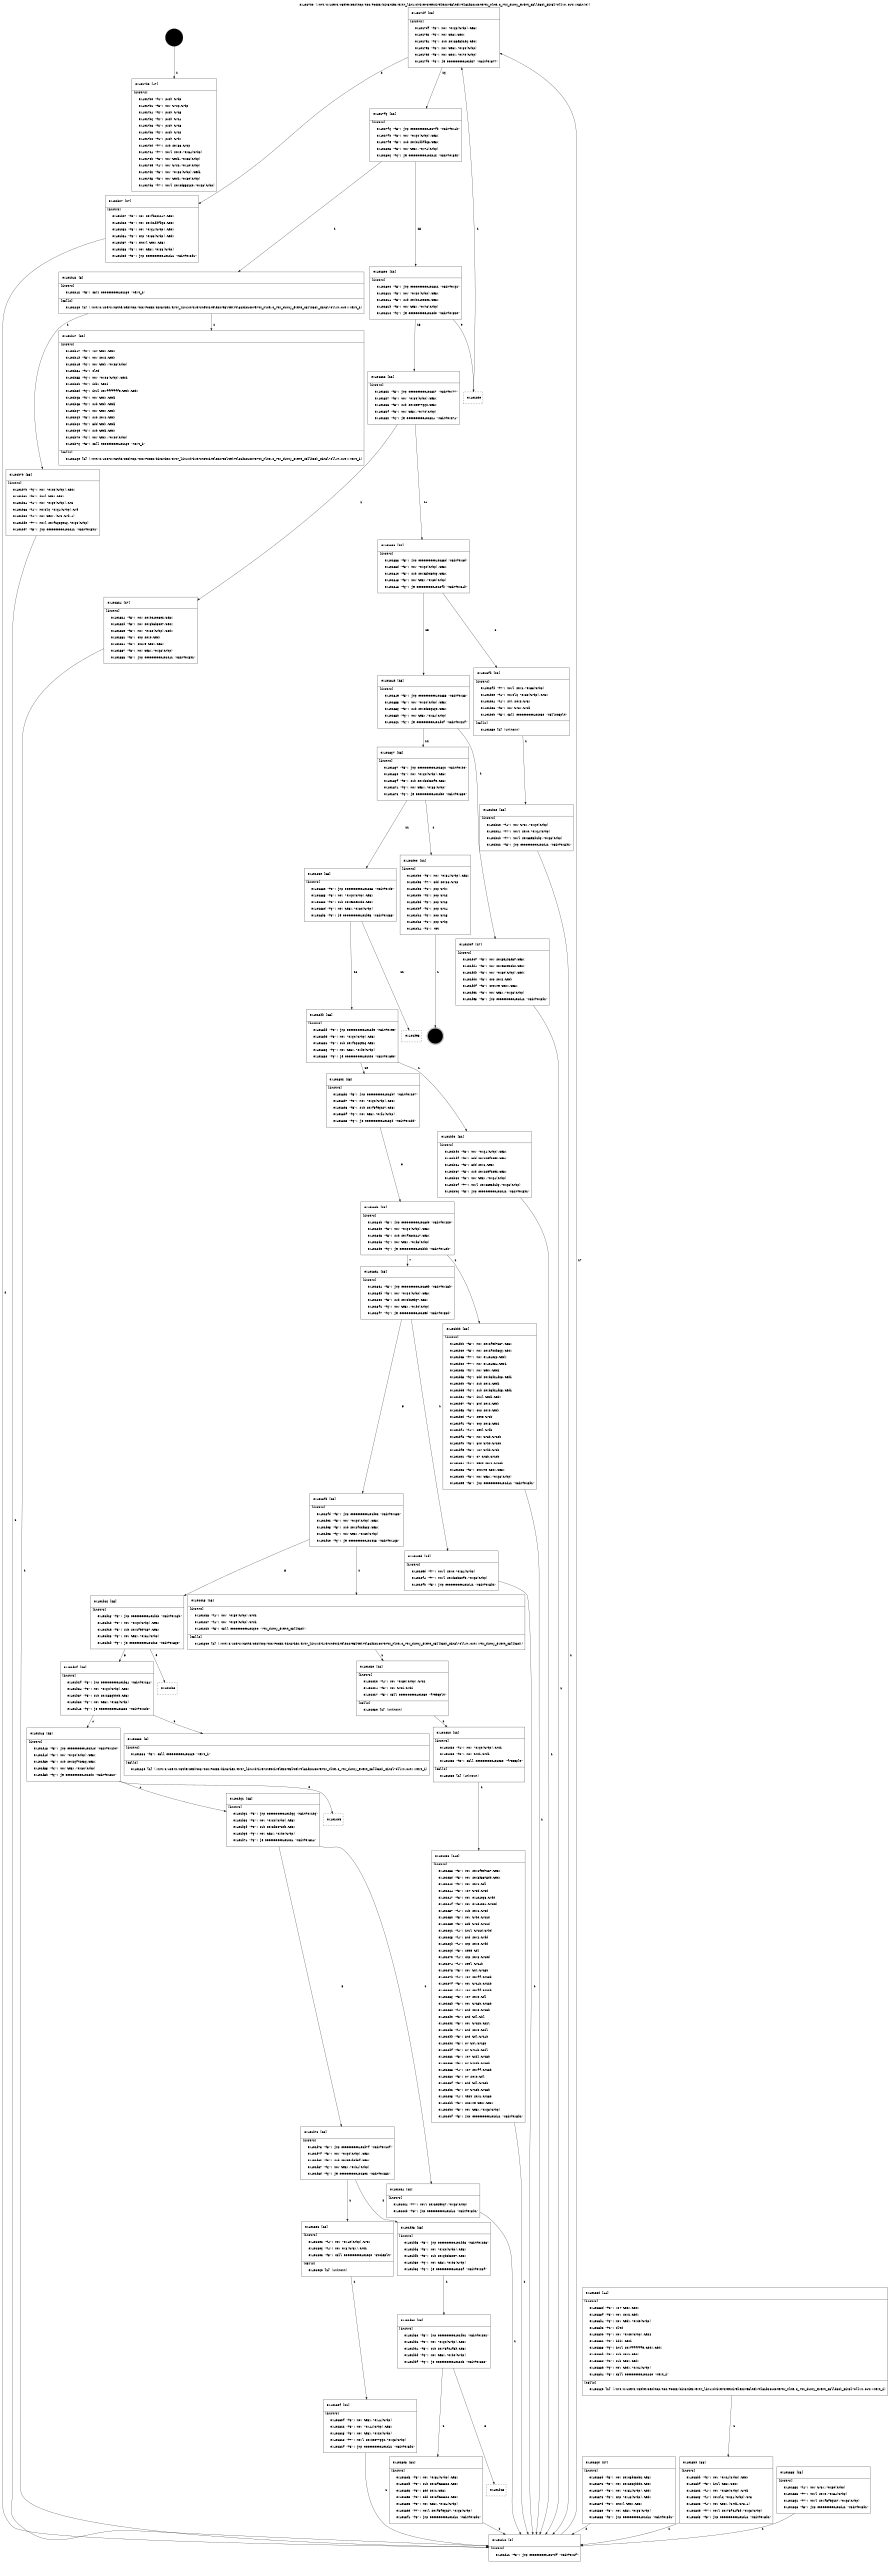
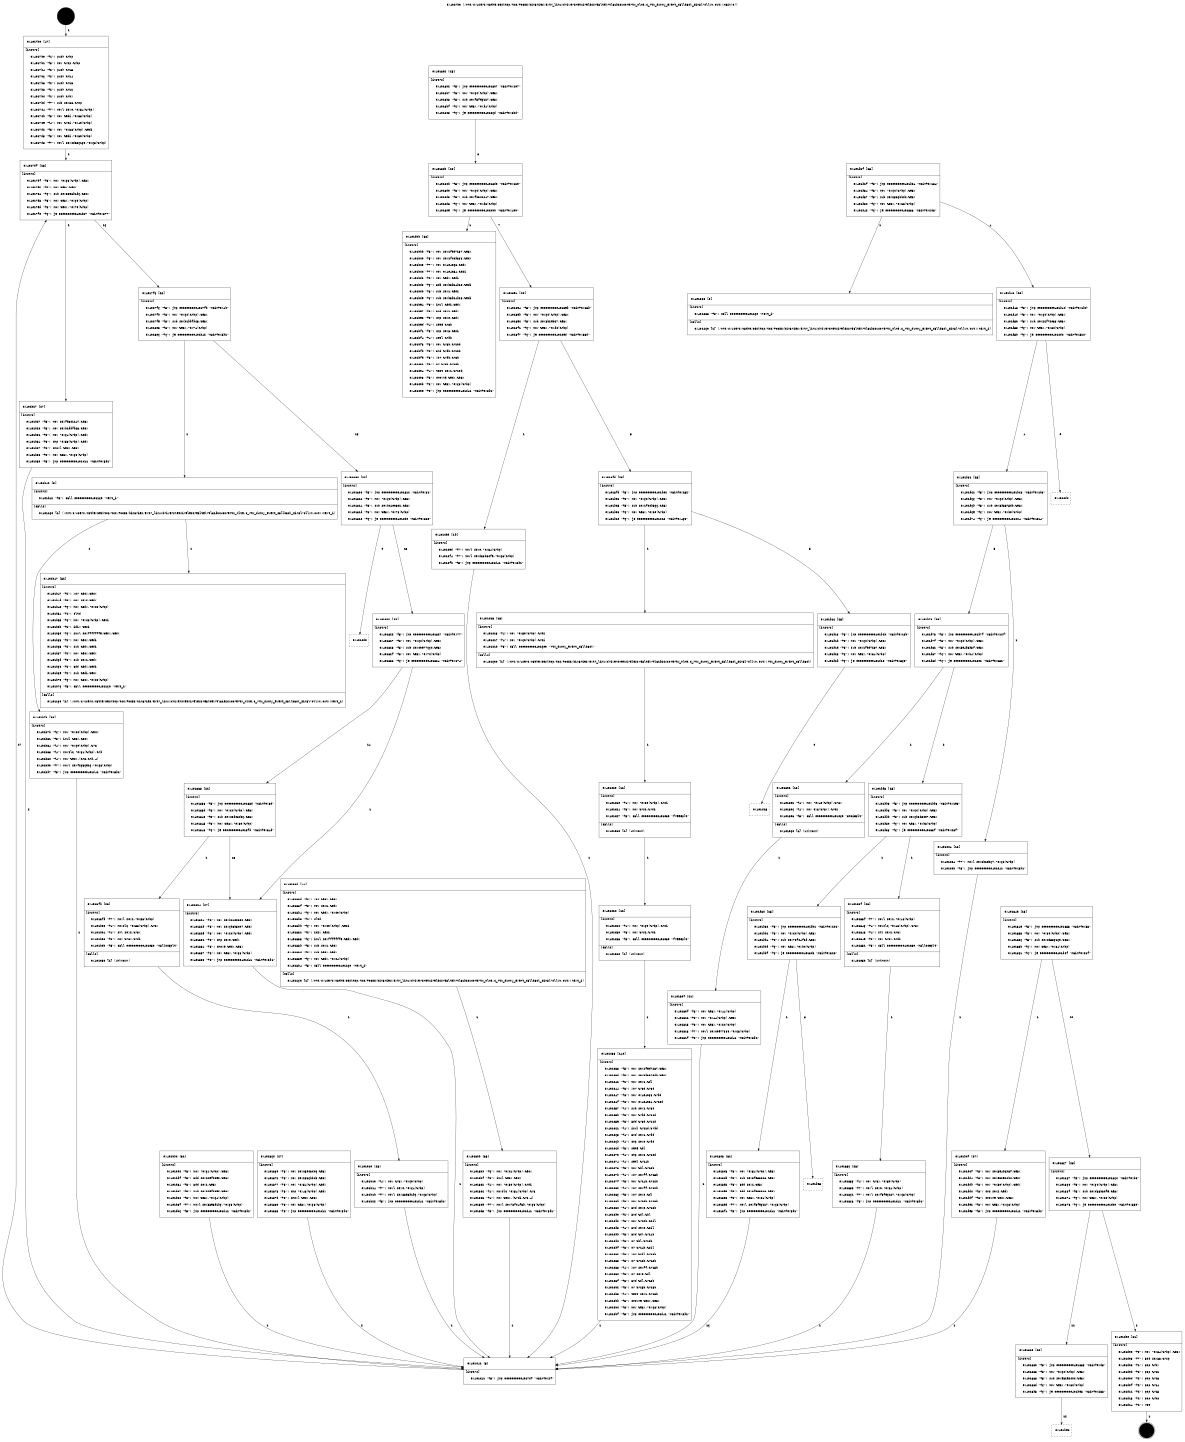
edge "0x401cd0" -> "0x4017df [23]": now "0x4017b0 [47]" -> "0x4017df [23]"
edge "0x401838 [22]" -> "0x40184e [25]": now "0x401838 [22]" -> "0x401a24 [27]"
node "0x401a3f [23]": added
node "0x401899 [25]": removed
edge "0x401916 [25]" -> "0x40192f [25]": removed, label "5"
edge "0x401bbb [88]" -> "0x401d41 [5]": removed, label "1"
edge "0x401ada [31]" -> "0x401d41 [5]": label " 1" -> " 16"
